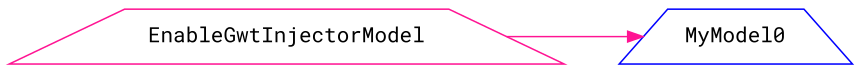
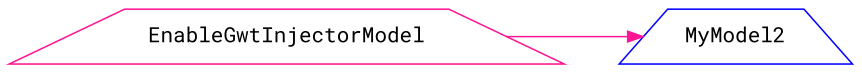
node "MyModel0": label "MyModel0" -> "MyModel2"
